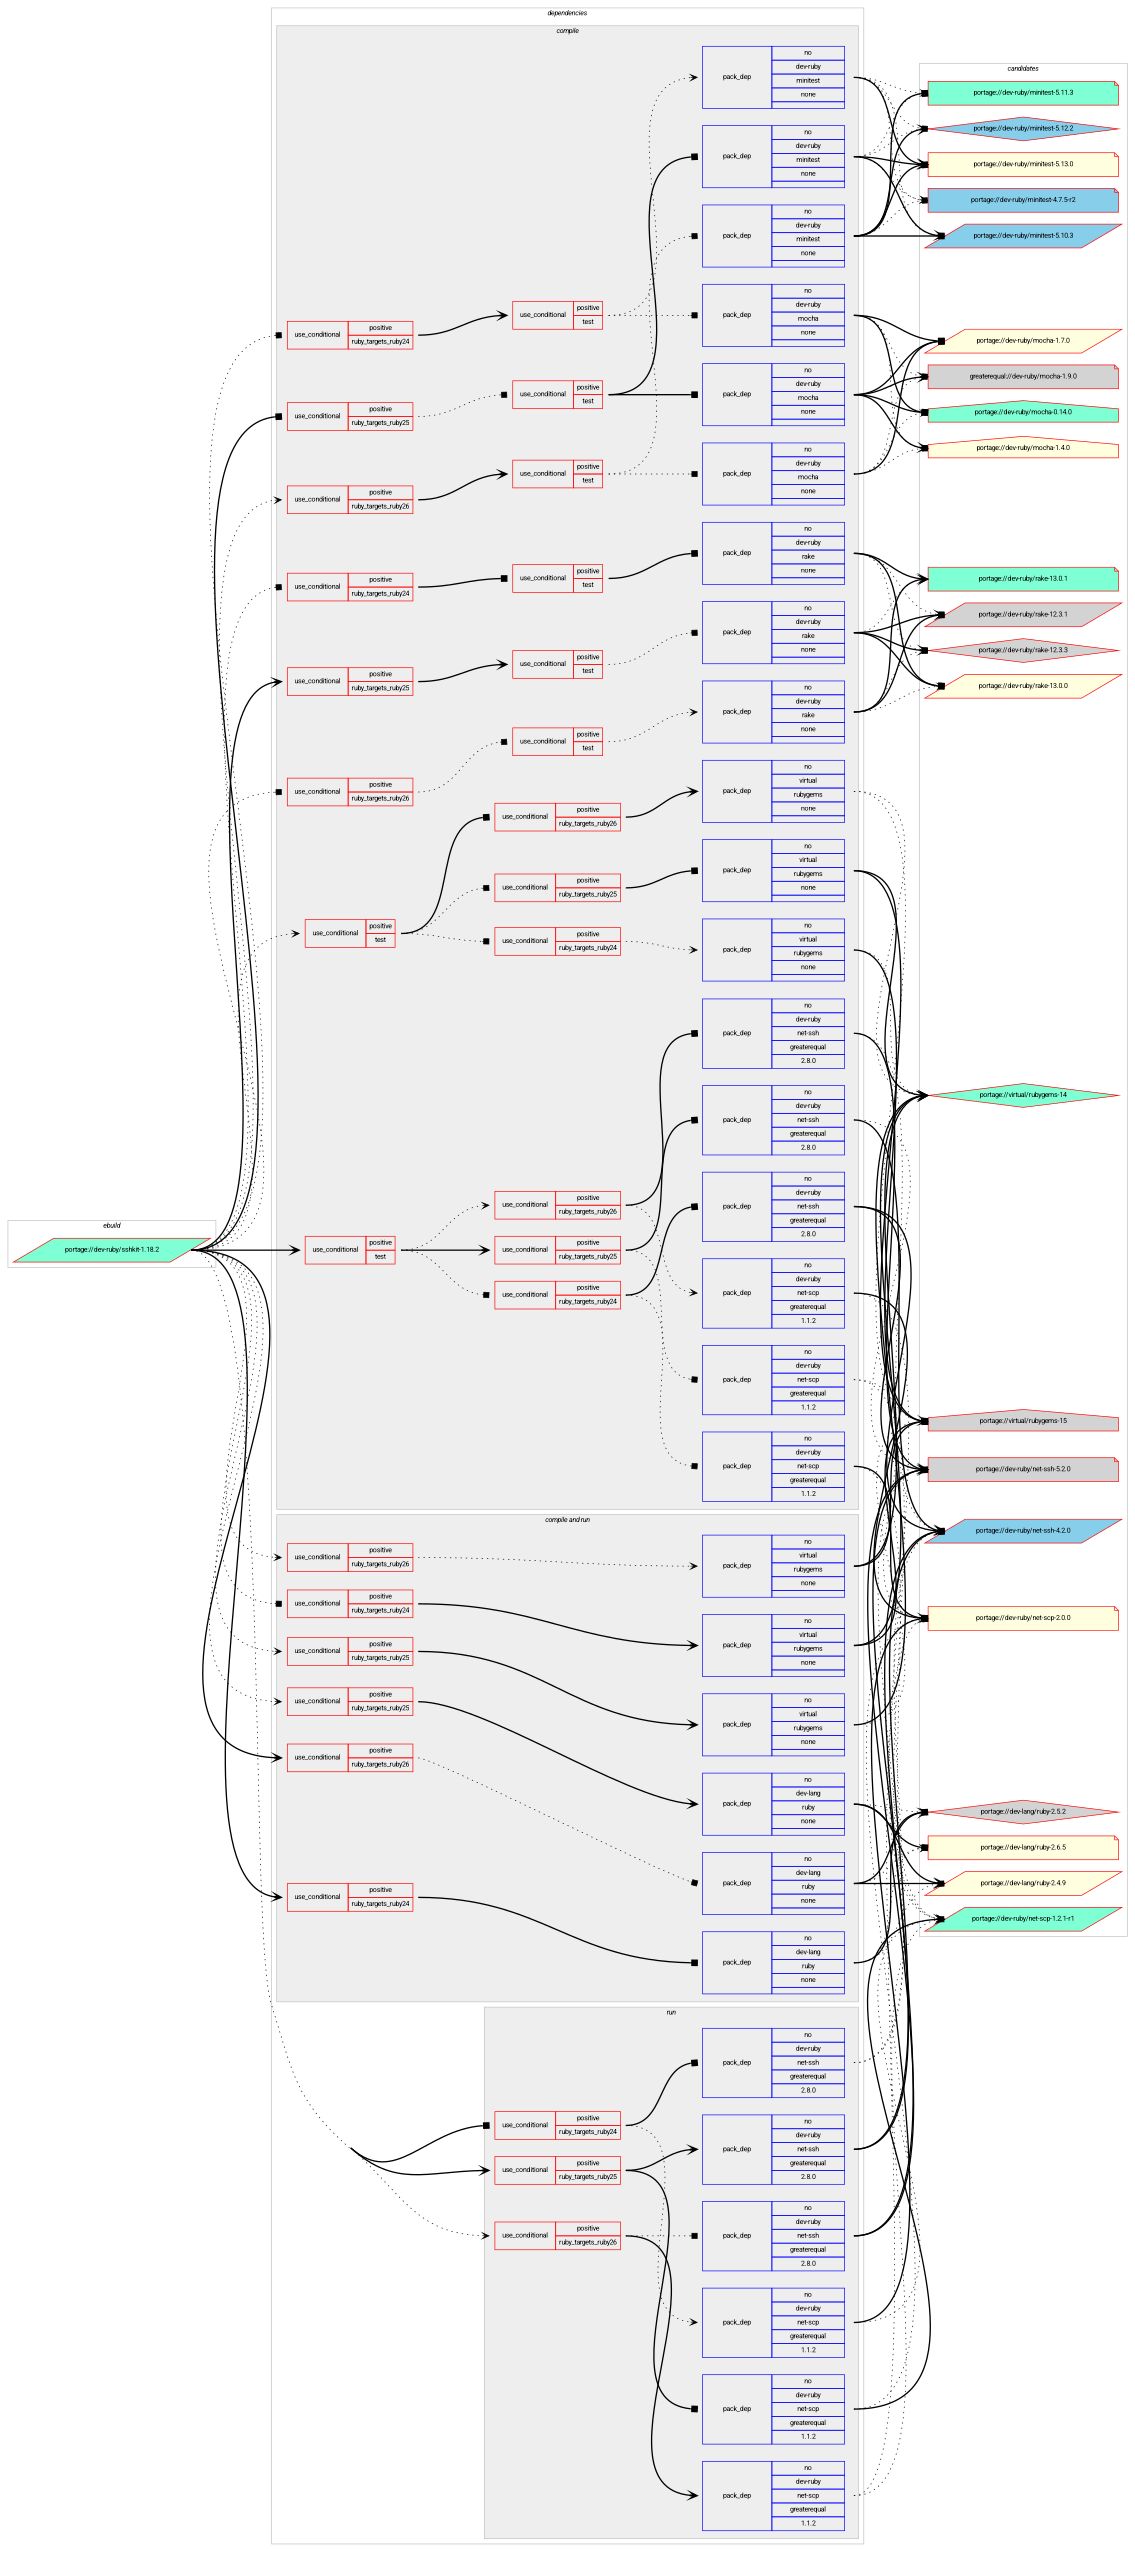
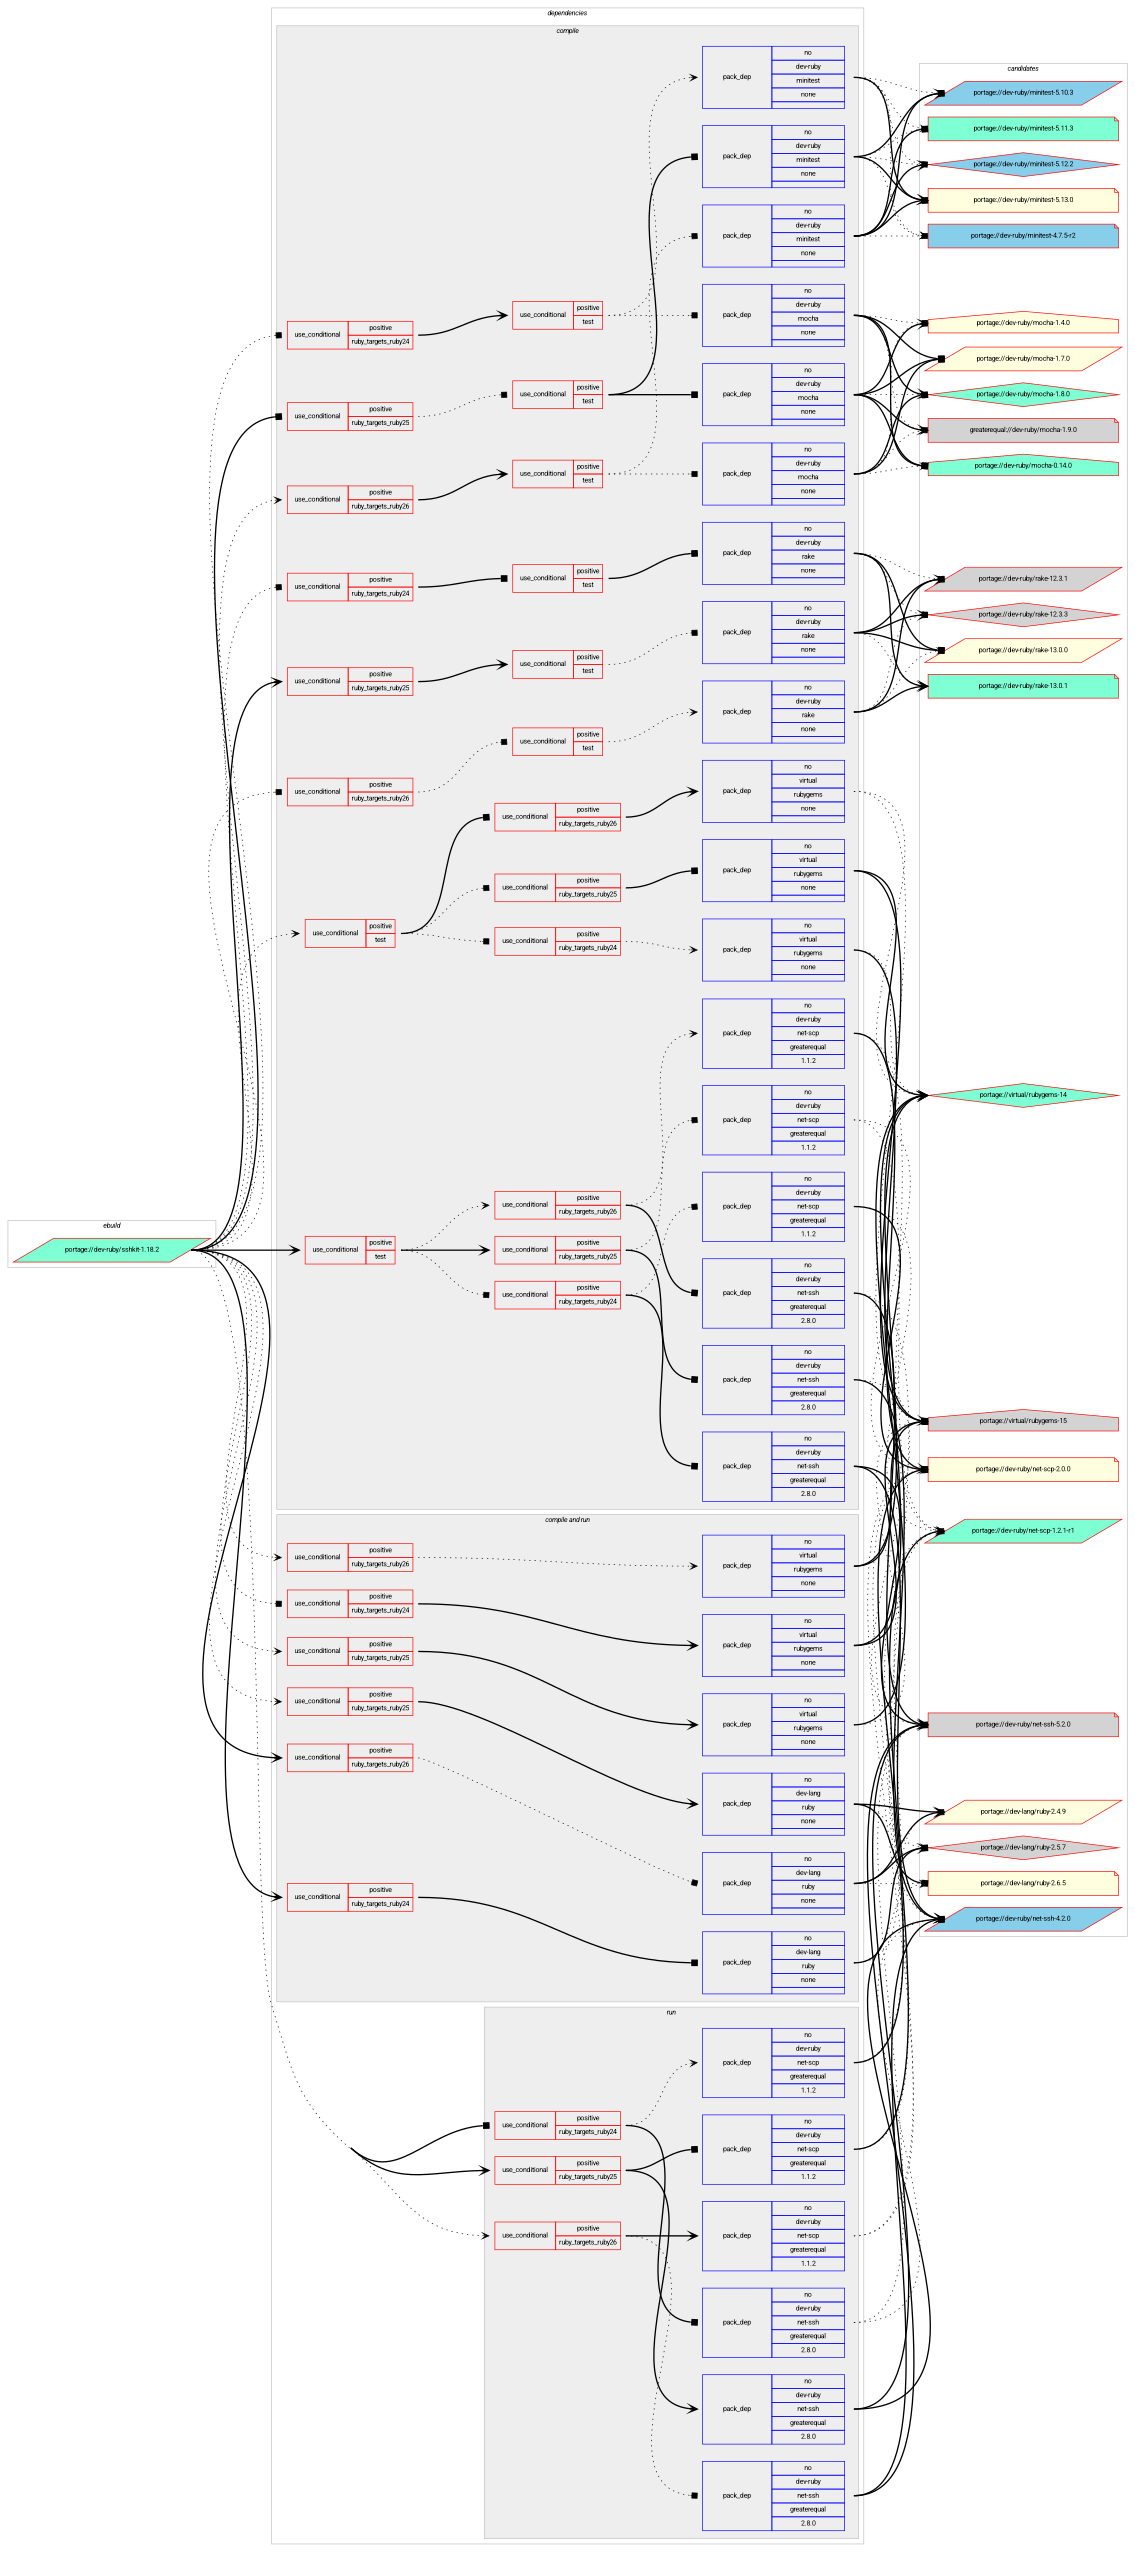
node "portage://dev-ruby/mocha-1.8.0": added
node "portage://dev-lang/ruby-2.5.2": label "portage://dev-lang/ruby-2.5.2" -> "portage://dev-lang/ruby-2.5.7"
